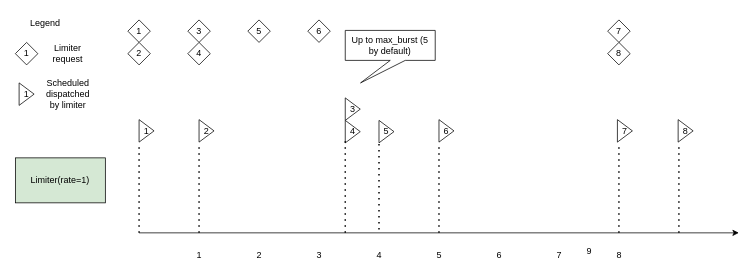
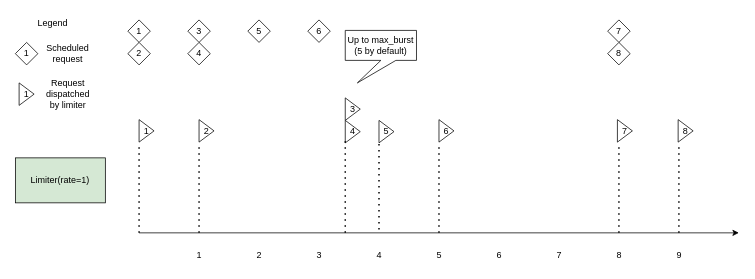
node "Legend": moved (45, 23) -> (53, 23)
node "Limiter request": label "Limiter request" -> "Scheduled request"
node "Up to max_burst (5 by default)": size 90x53 -> 71x53
node "Scheduled dispatched by limiter": label "Scheduled dispatched by limiter" -> "Request dispatched by limiter"
node "9": moved (589, 252) -> (679, 255)
